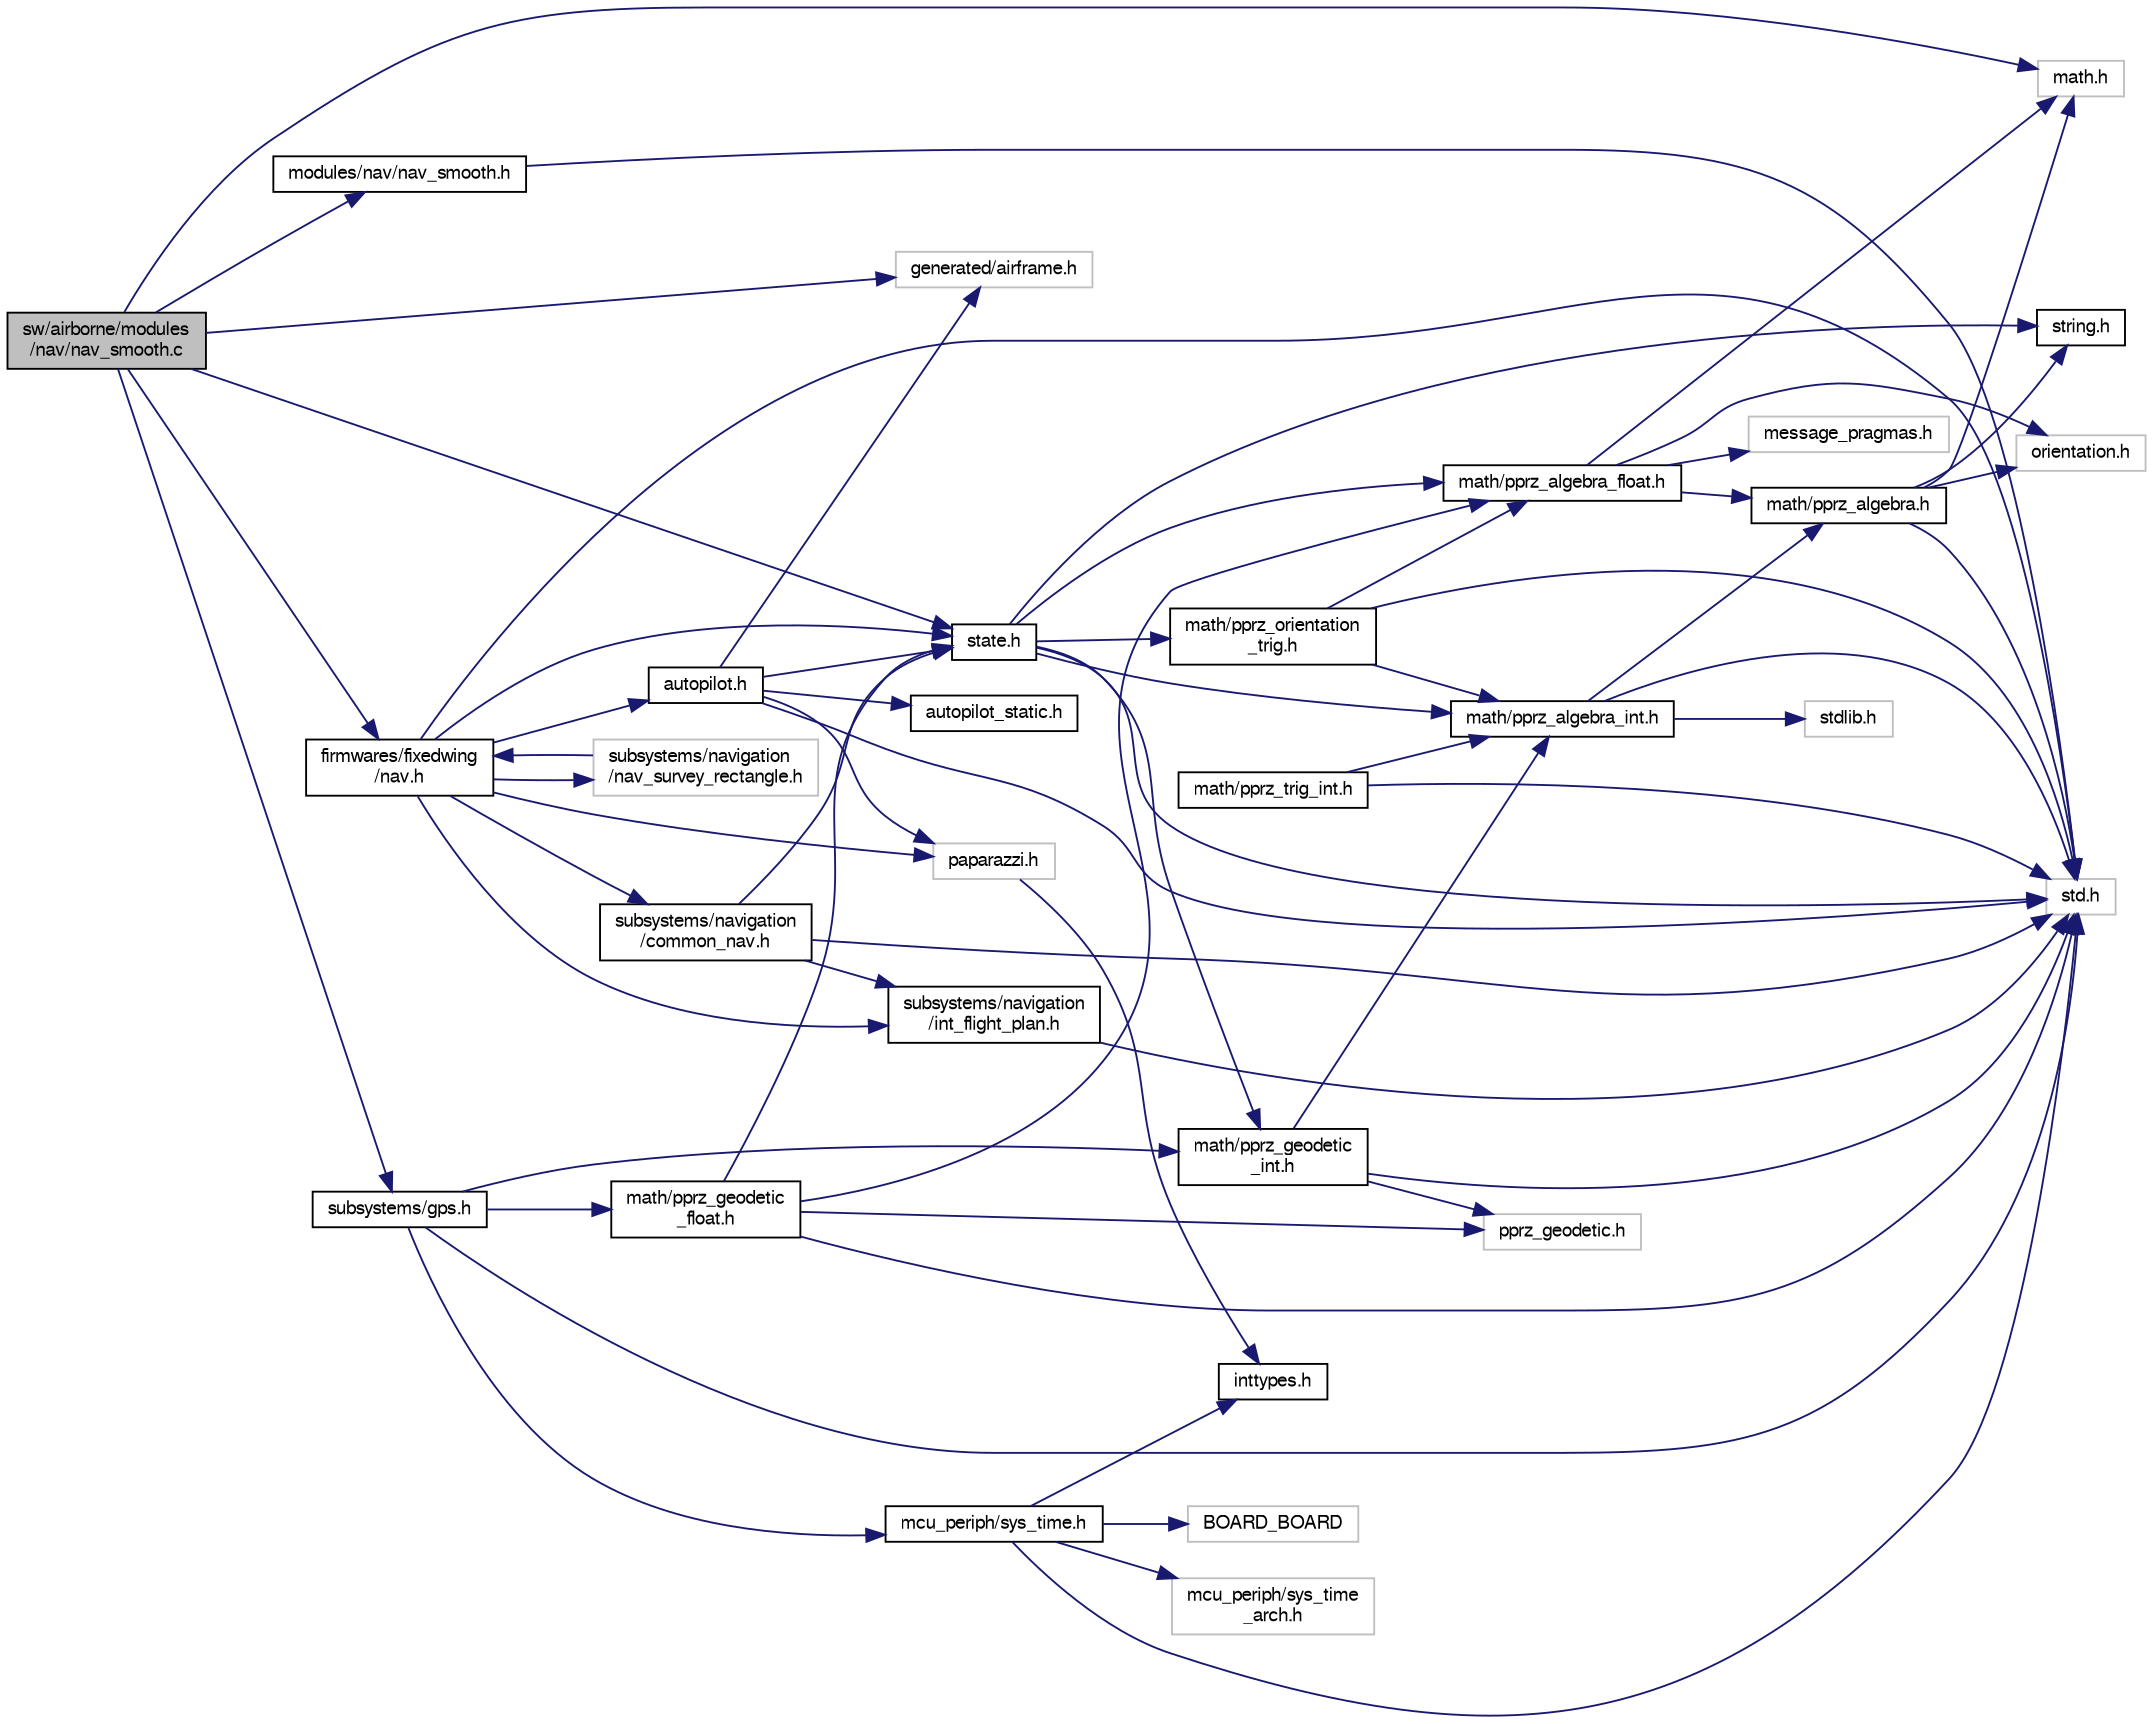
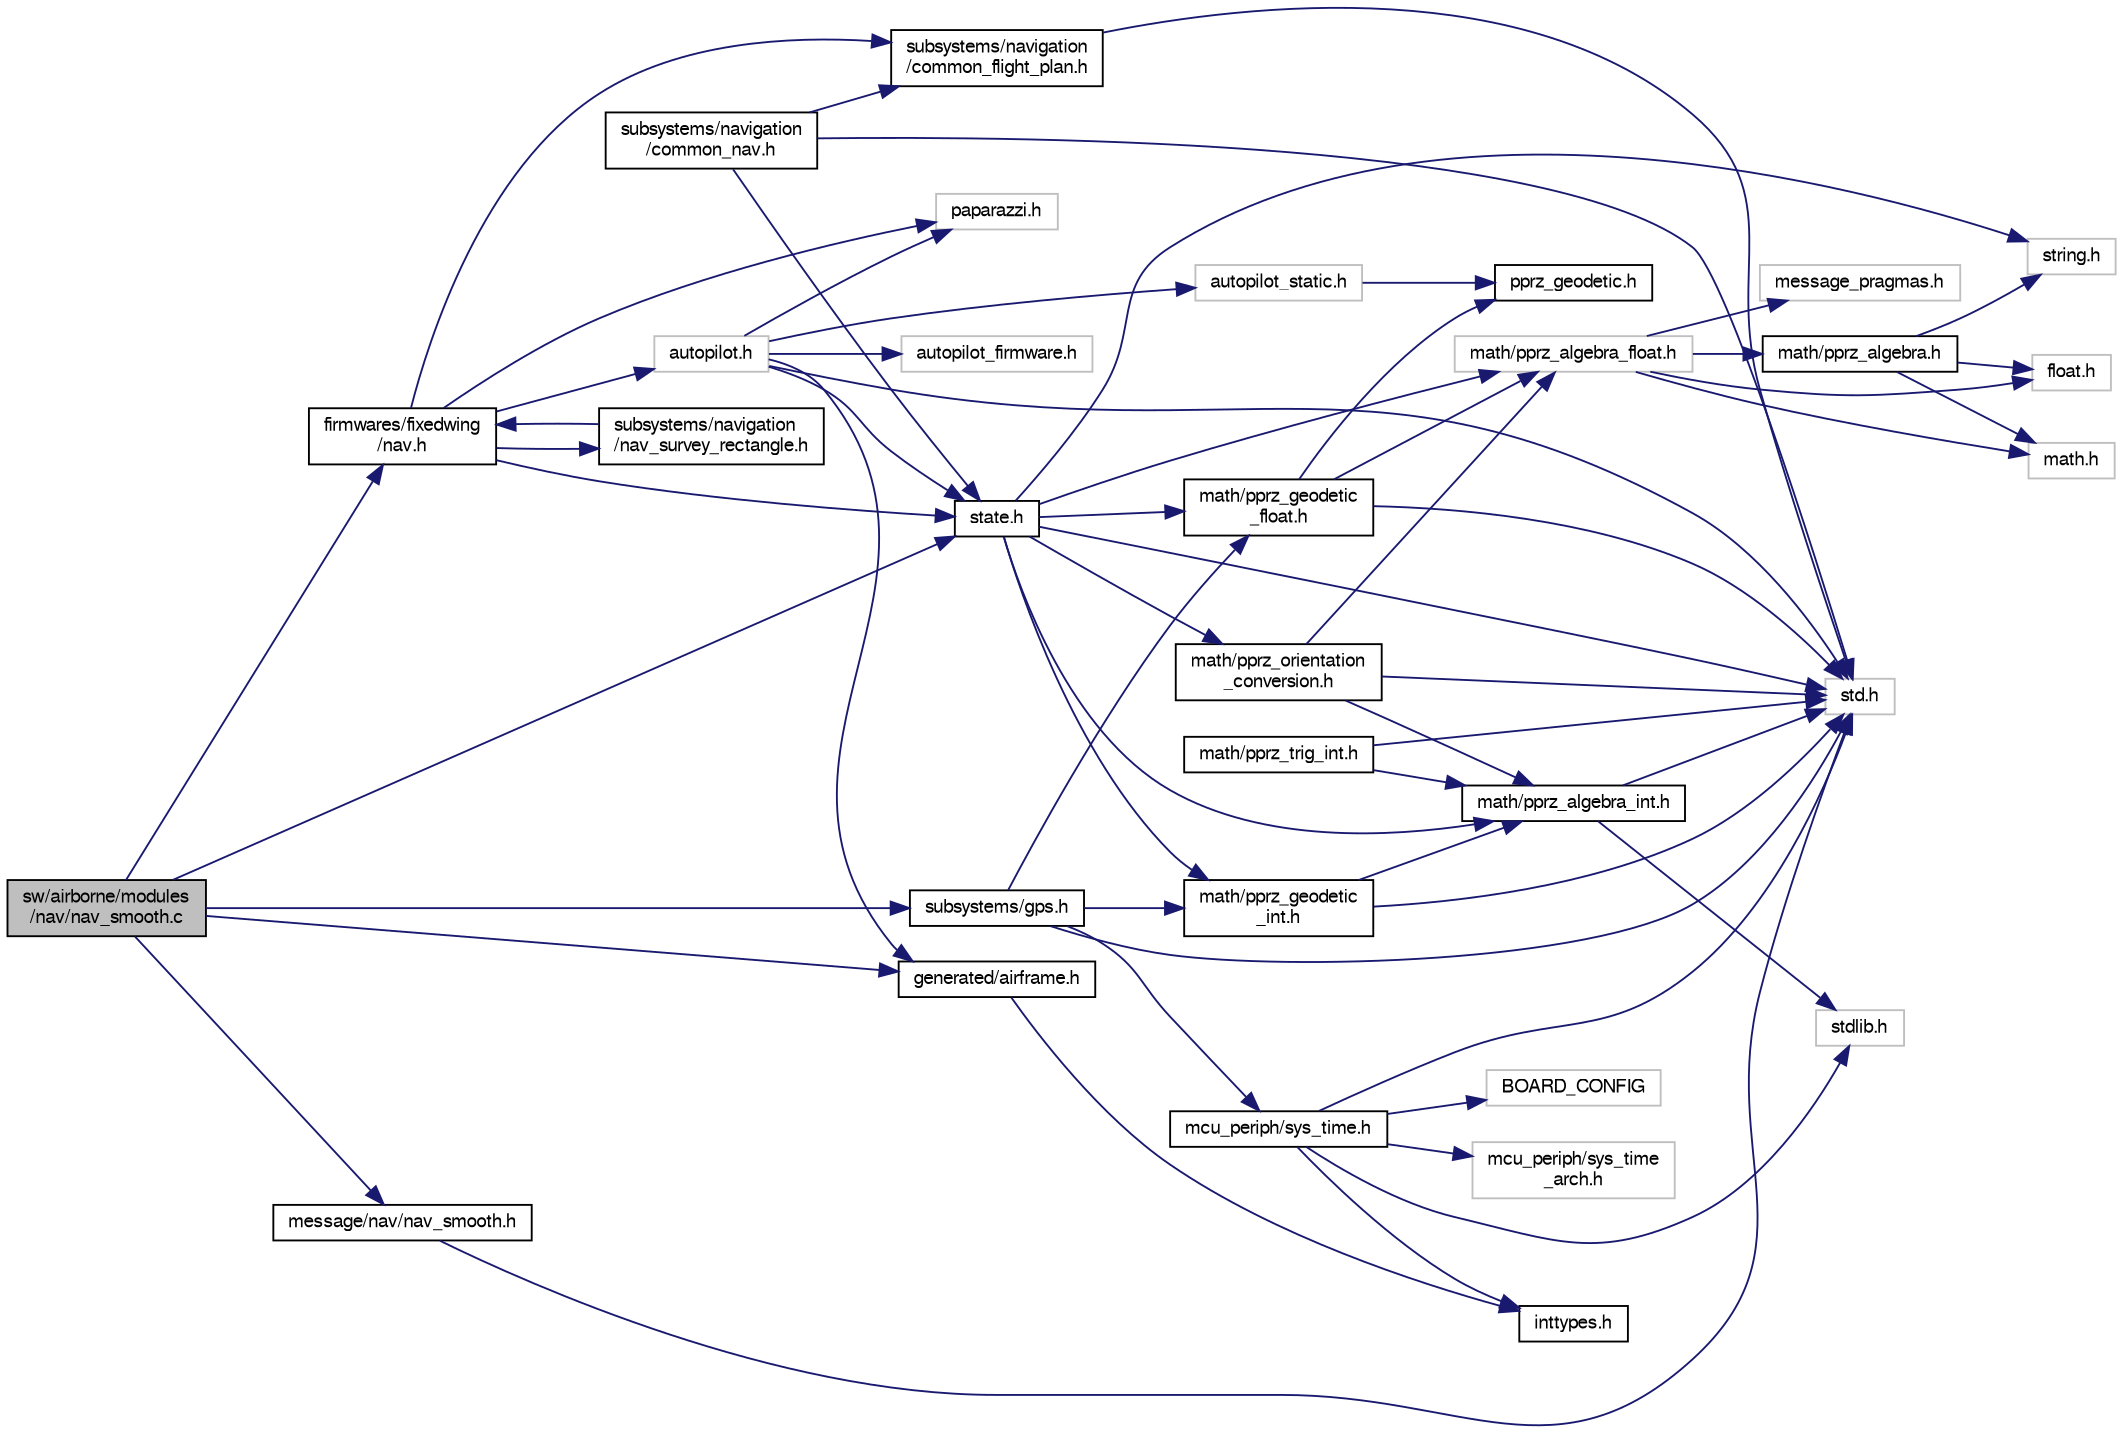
edge "sw/airborne/modules /nav/nav_smooth.c" -> "math.h": removed
node "modules/nav/nav_smooth.h": label "modules/nav/nav_smooth.h" -> "message/nav/nav_smooth.h"
node "generated/airframe.h": color grey75 -> black
node "string.h": color black -> grey75
edge "firmwares/fixedwing /nav.h" -> "std.h": removed
node "autopilot_firmware.h": added
node "orientation.h": label "orientation.h" -> "float.h"
node "math/pprz_algebra_float.h": color black -> grey75
edge "math/pprz_algebra_int.h" -> "math/pprz_algebra.h": removed
node "math/pprz_orientation _trig.h": label "math/pprz_orientation _trig.h" -> "math/pprz_orientation _conversion.h"
edge "math/pprz_algebra.h" -> "std.h": removed
node "autopilot.h": color black -> grey75
node "autopilot_static.h": color black -> grey75
node "subsystems/navigation /nav_survey_rectangle.h": color grey75 -> black
edge "firmwares/fixedwing /nav.h" -> "subsystems/navigation /common_nav.h": removed
edge "math/pprz_geodetic _float.h" -> "state.h": reversed
node "subsystems/navigation /int_flight_plan.h": label "subsystems/navigation /int_flight_plan.h" -> "subsystems/navigation /common_flight_plan.h"
edge "paparazzi.h" -> "inttypes.h": now "generated/airframe.h" -> "inttypes.h"
edge "math/pprz_geodetic _int.h" -> "pprz_geodetic.h": now "autopilot_static.h" -> "pprz_geodetic.h"
node "pprz_geodetic.h": color grey75 -> black
edge "mcu_periph/sys_time.h" -> "stdlib.h": added
node "BOARD_BOARD": label "BOARD_BOARD" -> "BOARD_CONFIG"
